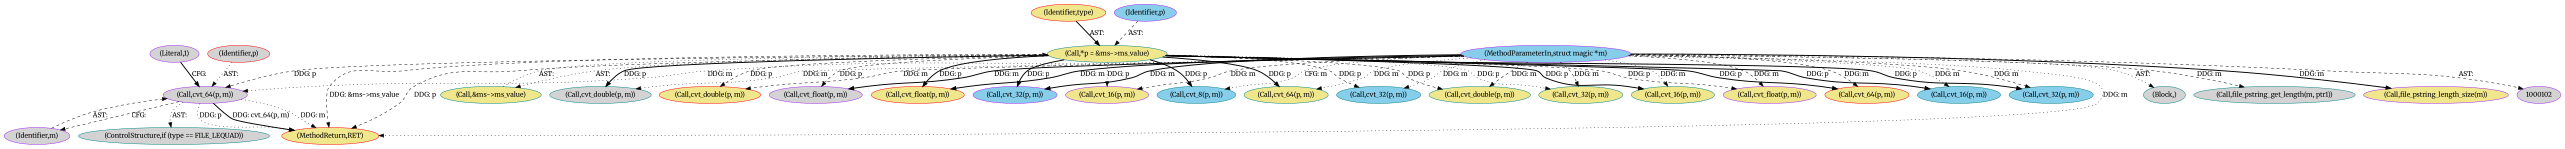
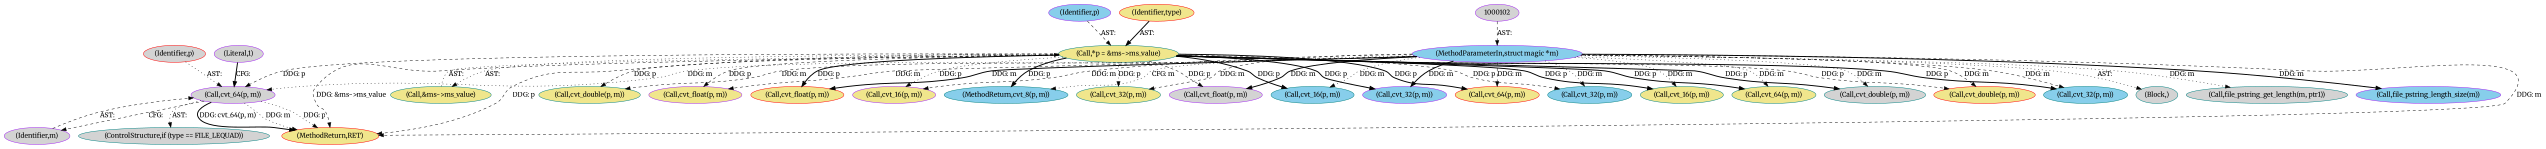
edge "(MethodParameterIn,struct magic *m)" -> "(Call,file_pstring_get_length(m, ptr1))": style dashed -> dotted
edge "(MethodParameterIn,struct magic *m)" -> "1000102": reversed
node "(Call,cvt_8(p, m))": label "(Call,cvt_8(p, m))" -> "(MethodReturn,cvt_8(p, m))"
node "(Call,file_pstring_length_size(m))": fillcolor khaki -> skyblue
edge "(MethodParameterIn,struct magic *m)" -> "(MethodReturn,RET)": style dotted -> dashed
